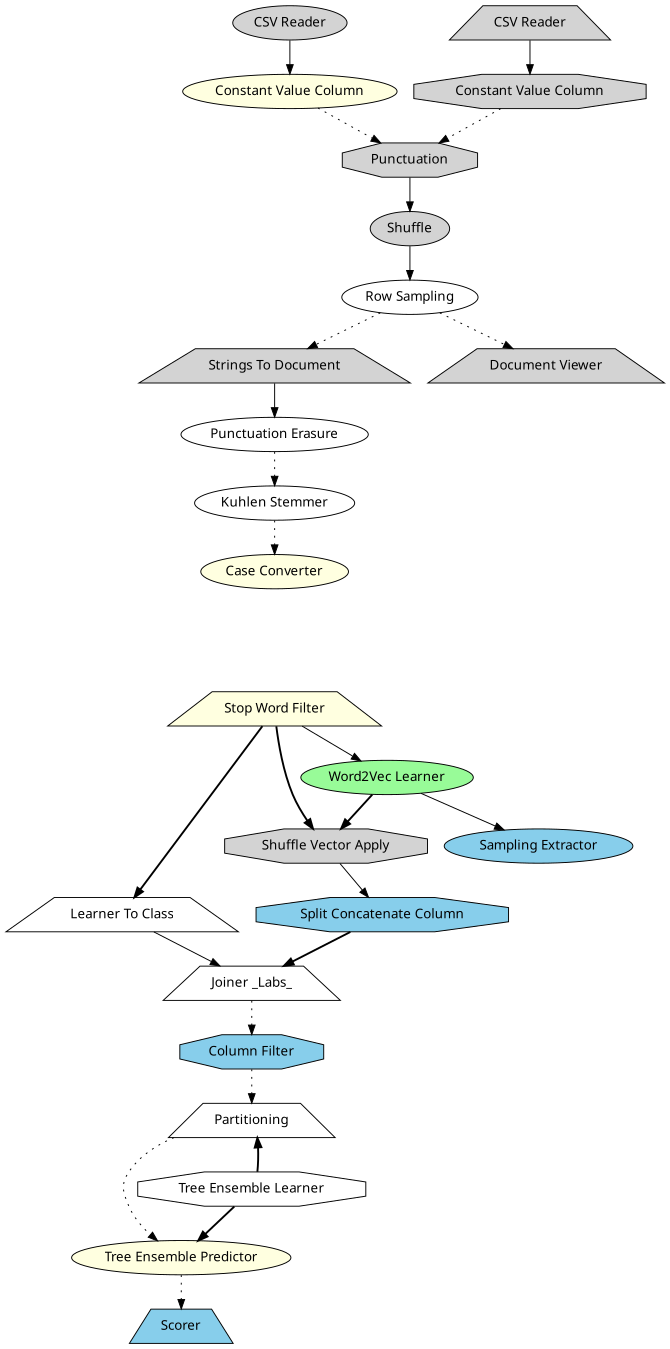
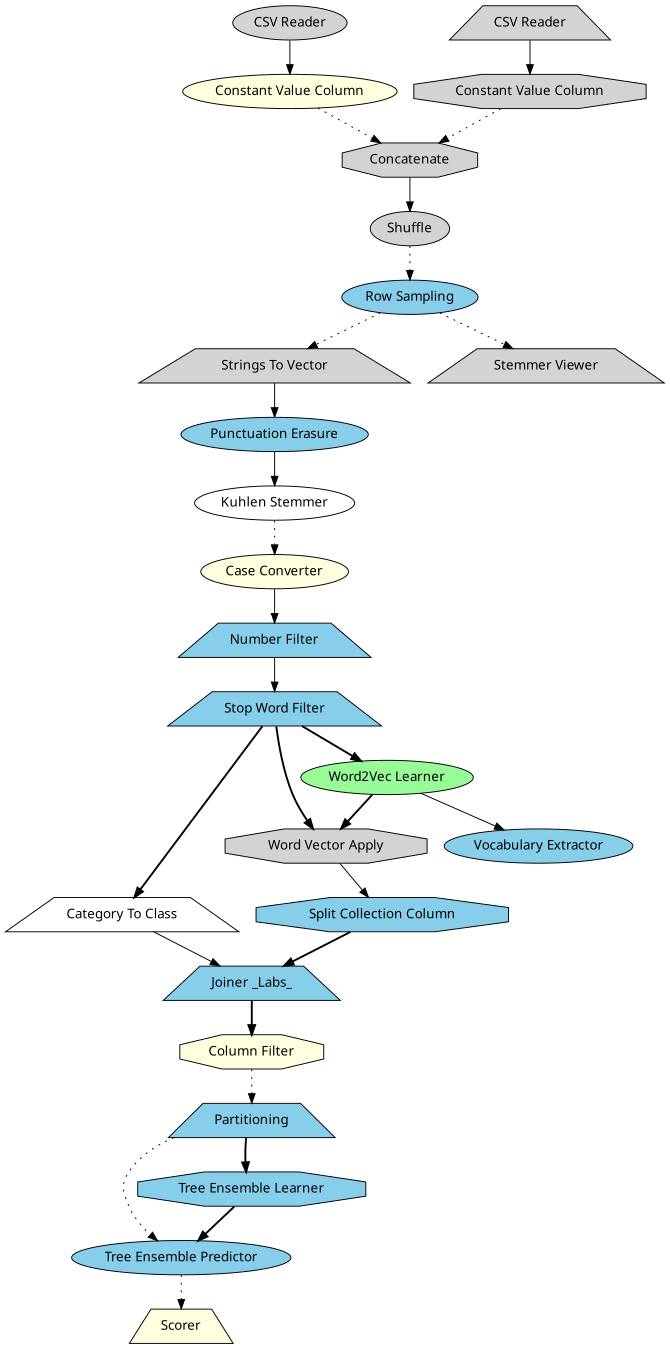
node "Punctuation": label "Punctuation" -> "Concatenate"
edge "Shuffle" -> "Row Sampling": style solid -> dotted
node "Row Sampling": fillcolor white -> skyblue
node "Strings To Document": label "Strings To Document" -> "Strings To Vector"
node "Document Viewer": label "Document Viewer" -> "Stemmer Viewer"
node "Punctuation Erasure": fillcolor white -> skyblue
edge "Punctuation Erasure" -> "Kuhlen Stemmer": style dotted -> solid
node "Number Filter": added
node "Stop Word Filter": fillcolor lightyellow -> skyblue
edge "Stop Word Filter" -> "Word2Vec Learner": style solid -> bold
node "Shuffle Vector Apply": label "Shuffle Vector Apply" -> "Word Vector Apply"
node "Sampling Extractor": label "Sampling Extractor" -> "Vocabulary Extractor"
node "Learner To Class": label "Learner To Class" -> "Category To Class"
node "Split Concatenate Column": label "Split Concatenate Column" -> "Split Collection Column"
node "Joiner _Labs_": fillcolor white -> skyblue
edge "Joiner _Labs_" -> "Column Filter": style dotted -> bold
node "Column Filter": fillcolor skyblue -> lightyellow
node "Partitioning": fillcolor white -> skyblue
edge "Tree Ensemble Learner" -> "Partitioning": reversed
node "Tree Ensemble Learner": fillcolor white -> skyblue
node "Tree Ensemble Predictor": fillcolor lightyellow -> skyblue
node "Scorer": fillcolor skyblue -> lightyellow
